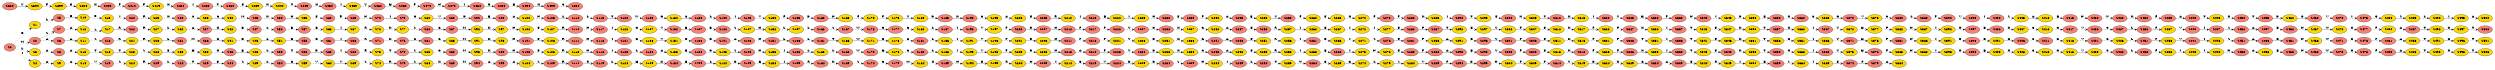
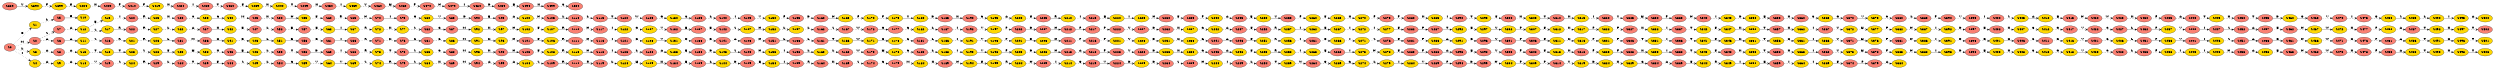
edge "S10" -> "S15": now "S12" -> "S15"
node "S739": label "S739" -> "S139"
